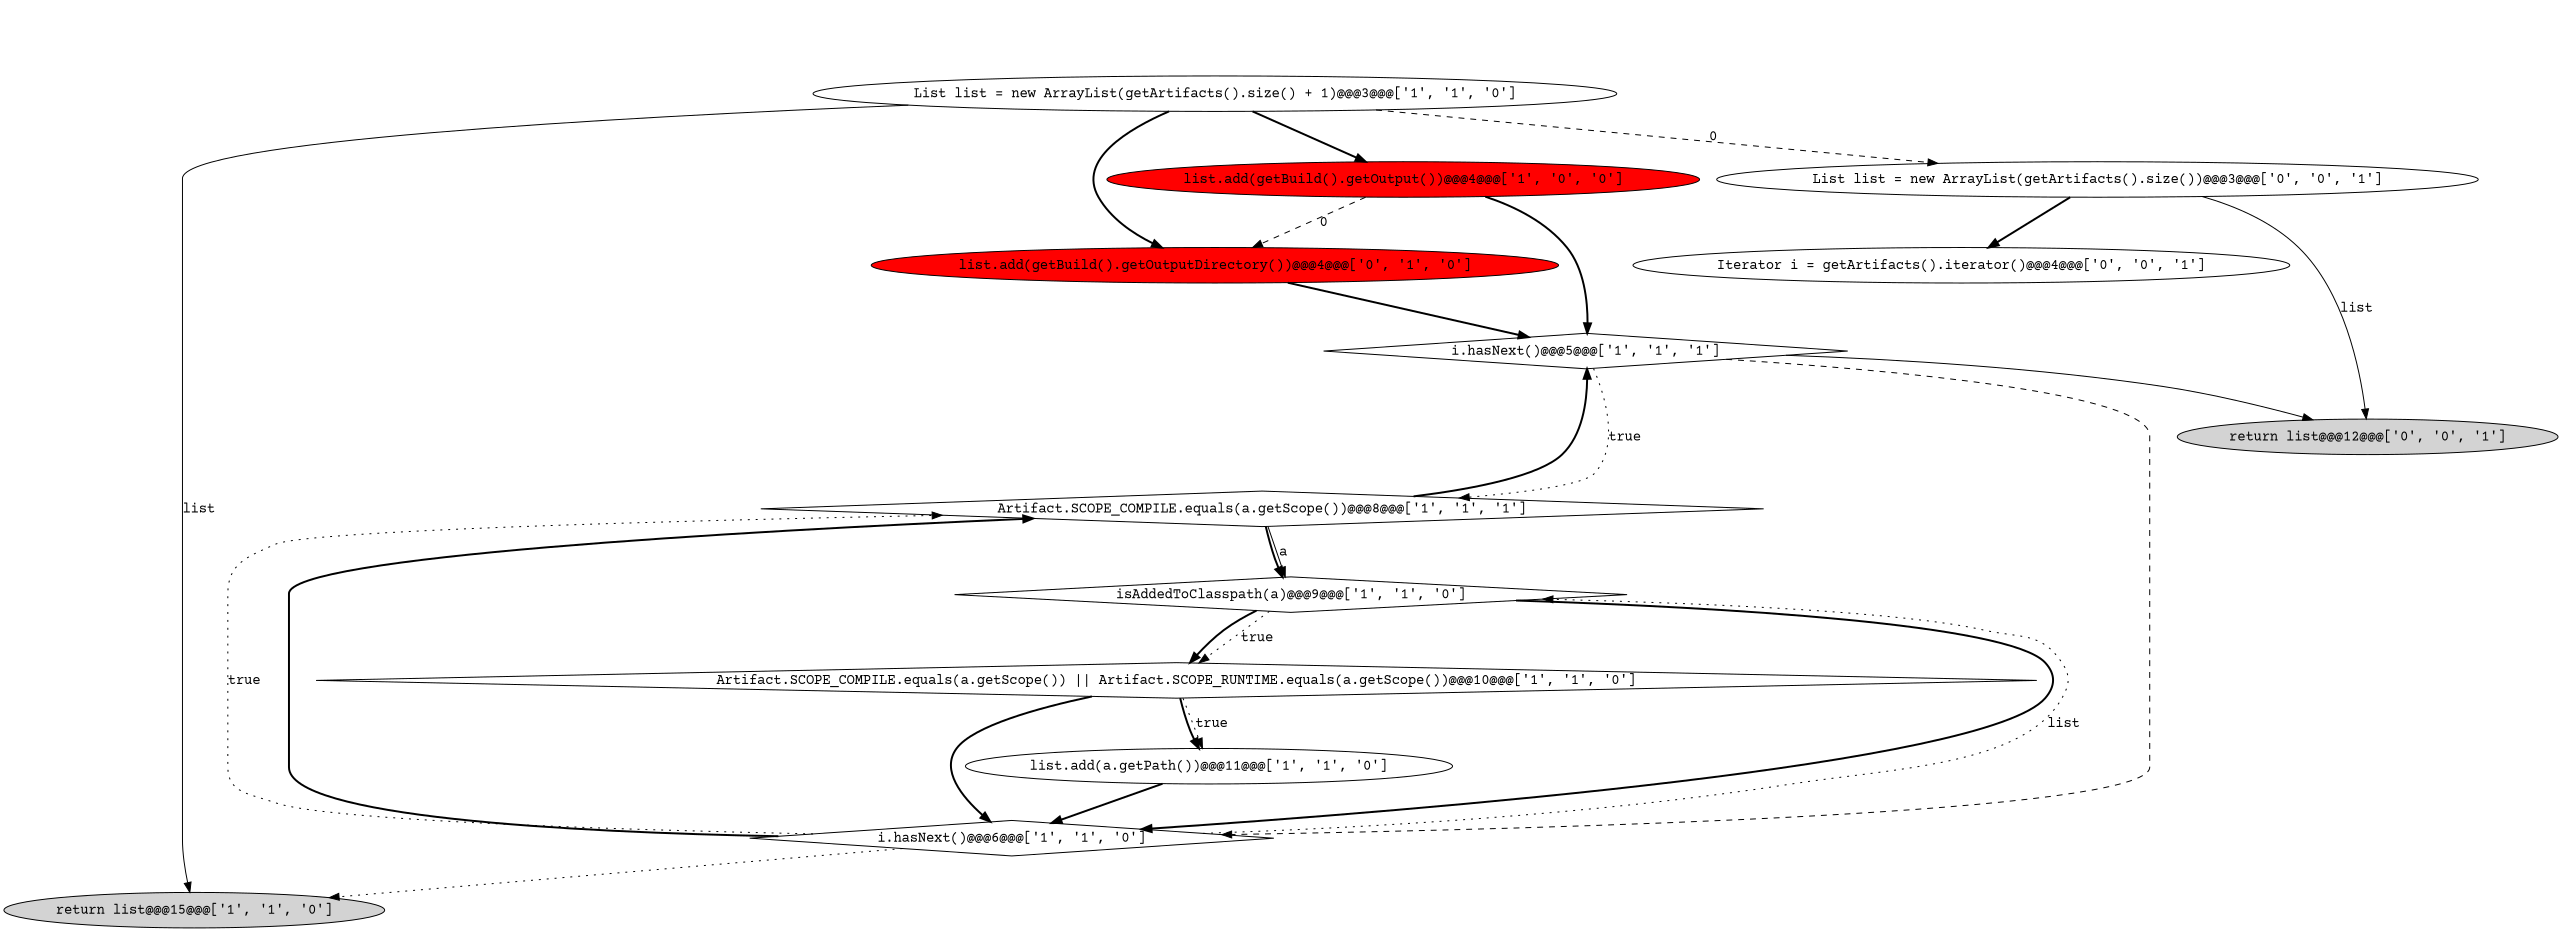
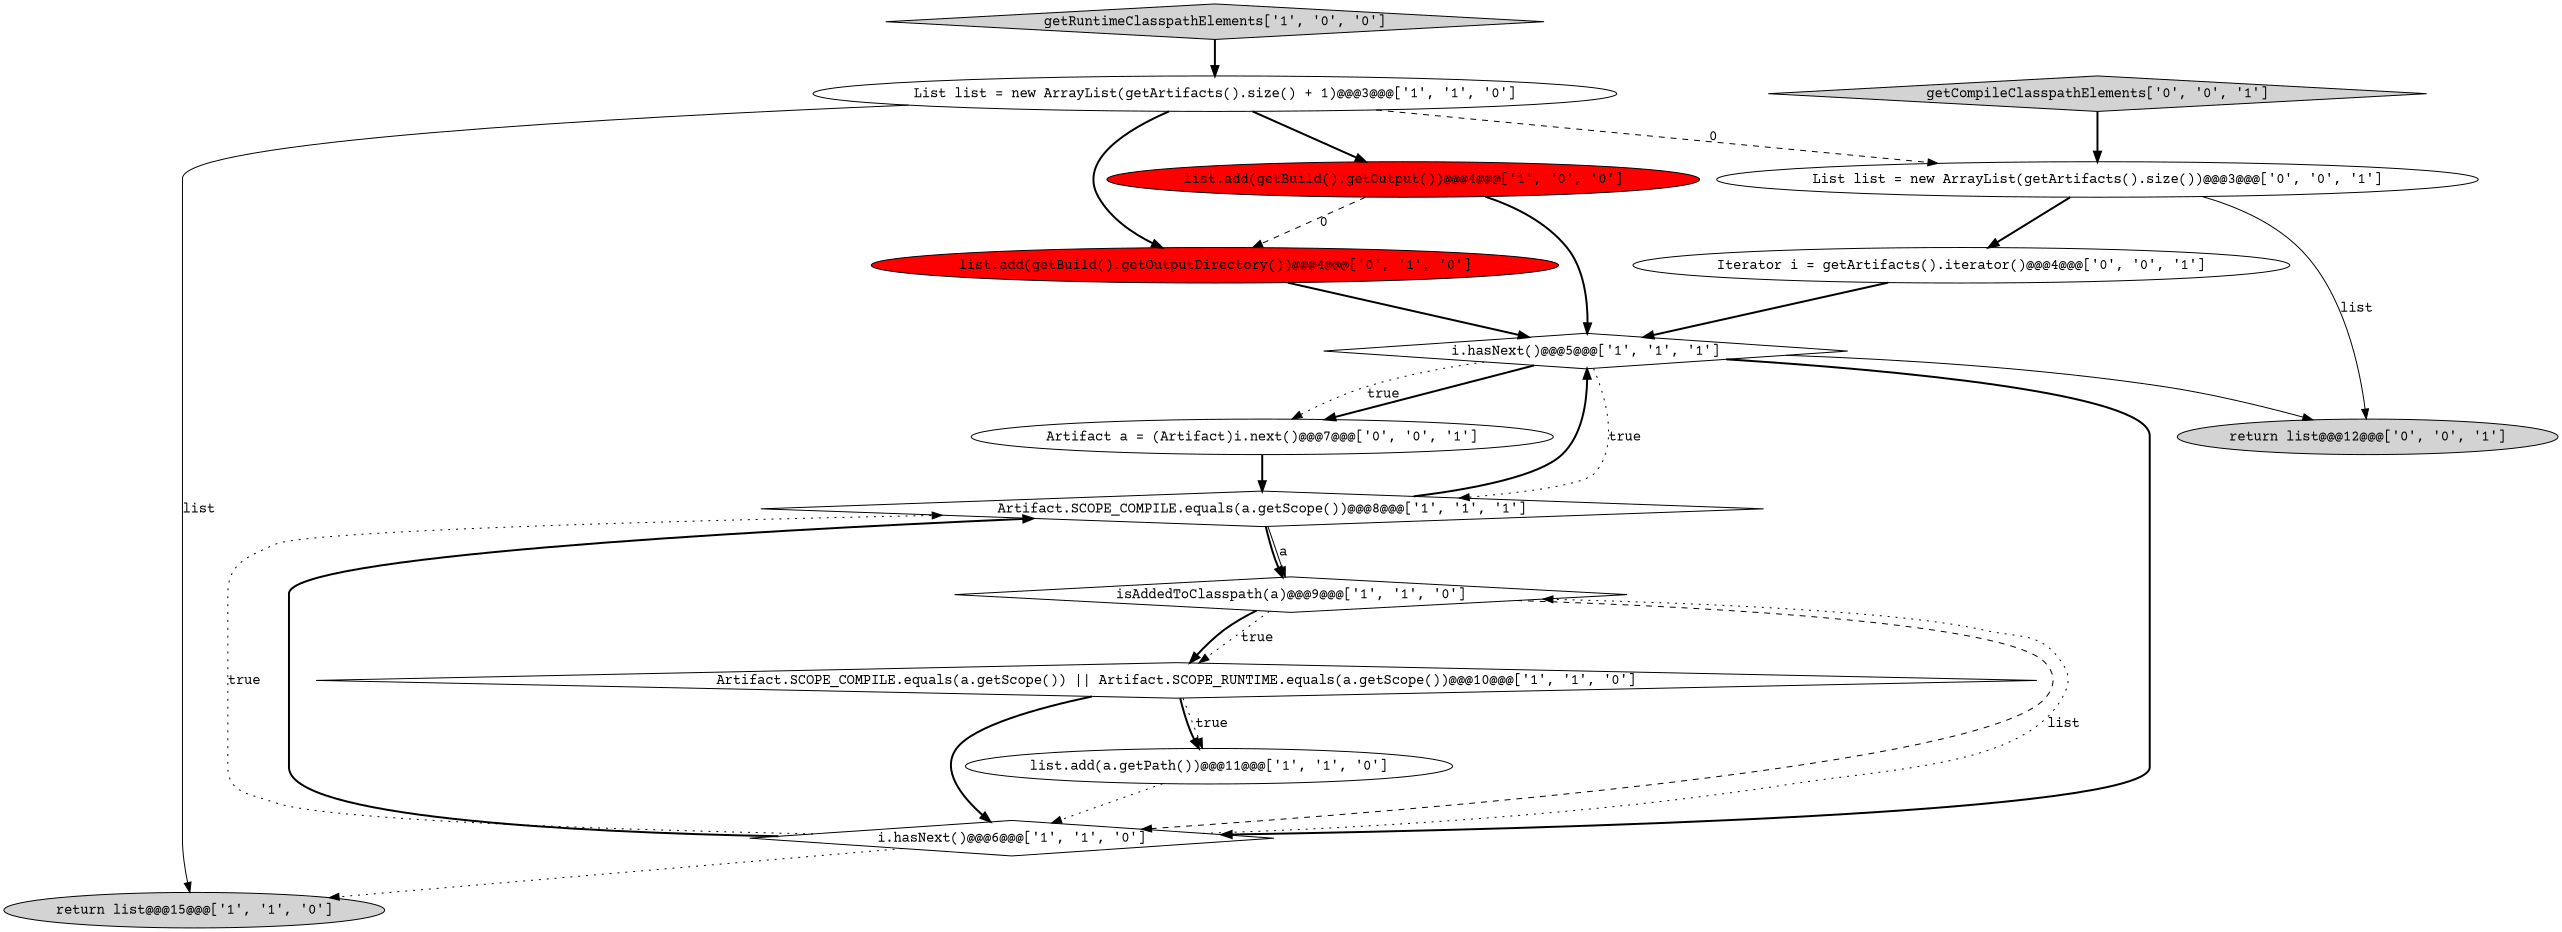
node "getRuntimeClasspathElements['1', '0', '0']": added
node "getCompileClasspathElements['0', '0', '1']": added
edge "Iterator i = getArtifacts().iterator()@@@4@@@['0', '0', '1']" -> "i.hasNext()@@@5@@@['1', '1', '1']": added
node "Artifact a = (Artifact)i.next()@@@7@@@['0', '0', '1']": added
edge "isAddedToClasspath(a)@@@9@@@['1', '1', '0']" -> "i.hasNext()@@@6@@@['1', '1', '0']": style bold -> dashed
edge "i.hasNext()@@@5@@@['1', '1', '1']" -> "i.hasNext()@@@6@@@['1', '1', '0']": style dashed -> bold
edge "list.add(a.getPath())@@@11@@@['1', '1', '0']" -> "i.hasNext()@@@6@@@['1', '1', '0']": style bold -> dotted
